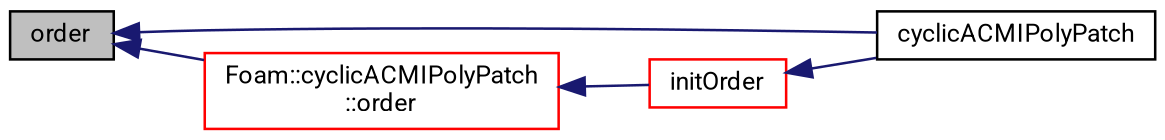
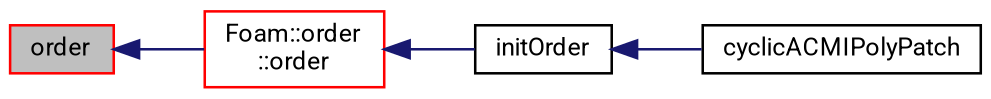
edge "cyclicACMIPolyPatch" -> "order": removed
node "order": color black -> red
node "initOrder": color red -> black
node "Foam::cyclicACMIPolyPatch ::order": label "Foam::cyclicACMIPolyPatch ::order" -> "Foam::order ::order"
